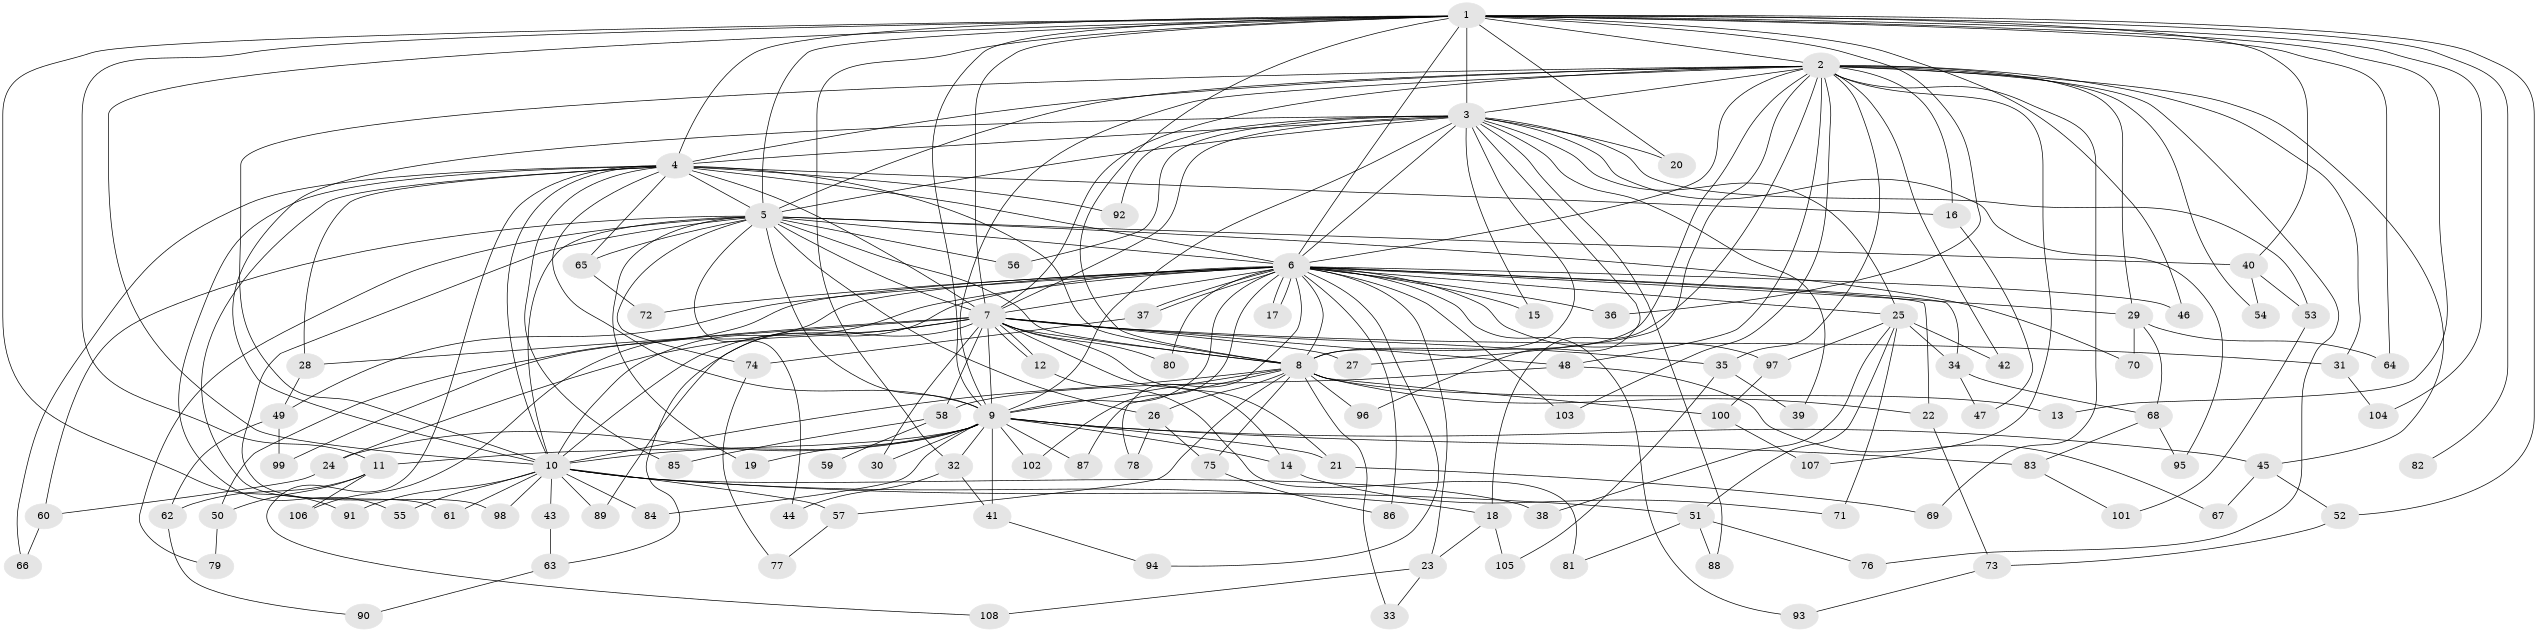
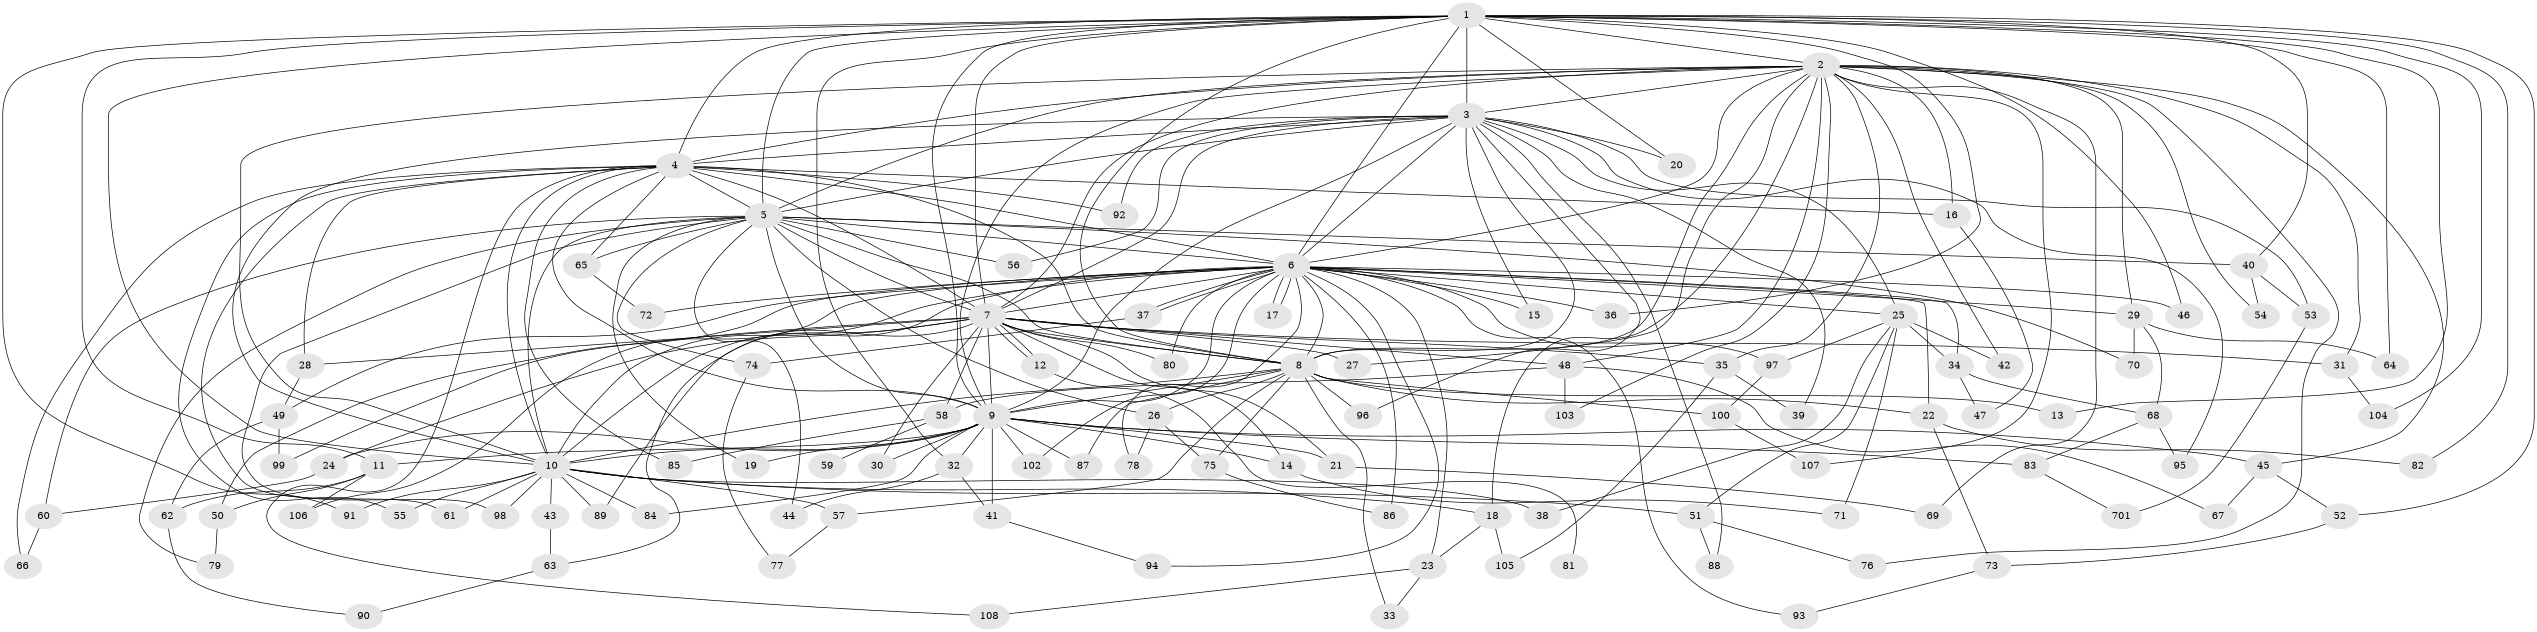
edge "6" -- "103": now "48" -- "103"
edge "22" -- "82": added
node "101": label "101" -> "701"
edge "51" -- "81": removed
